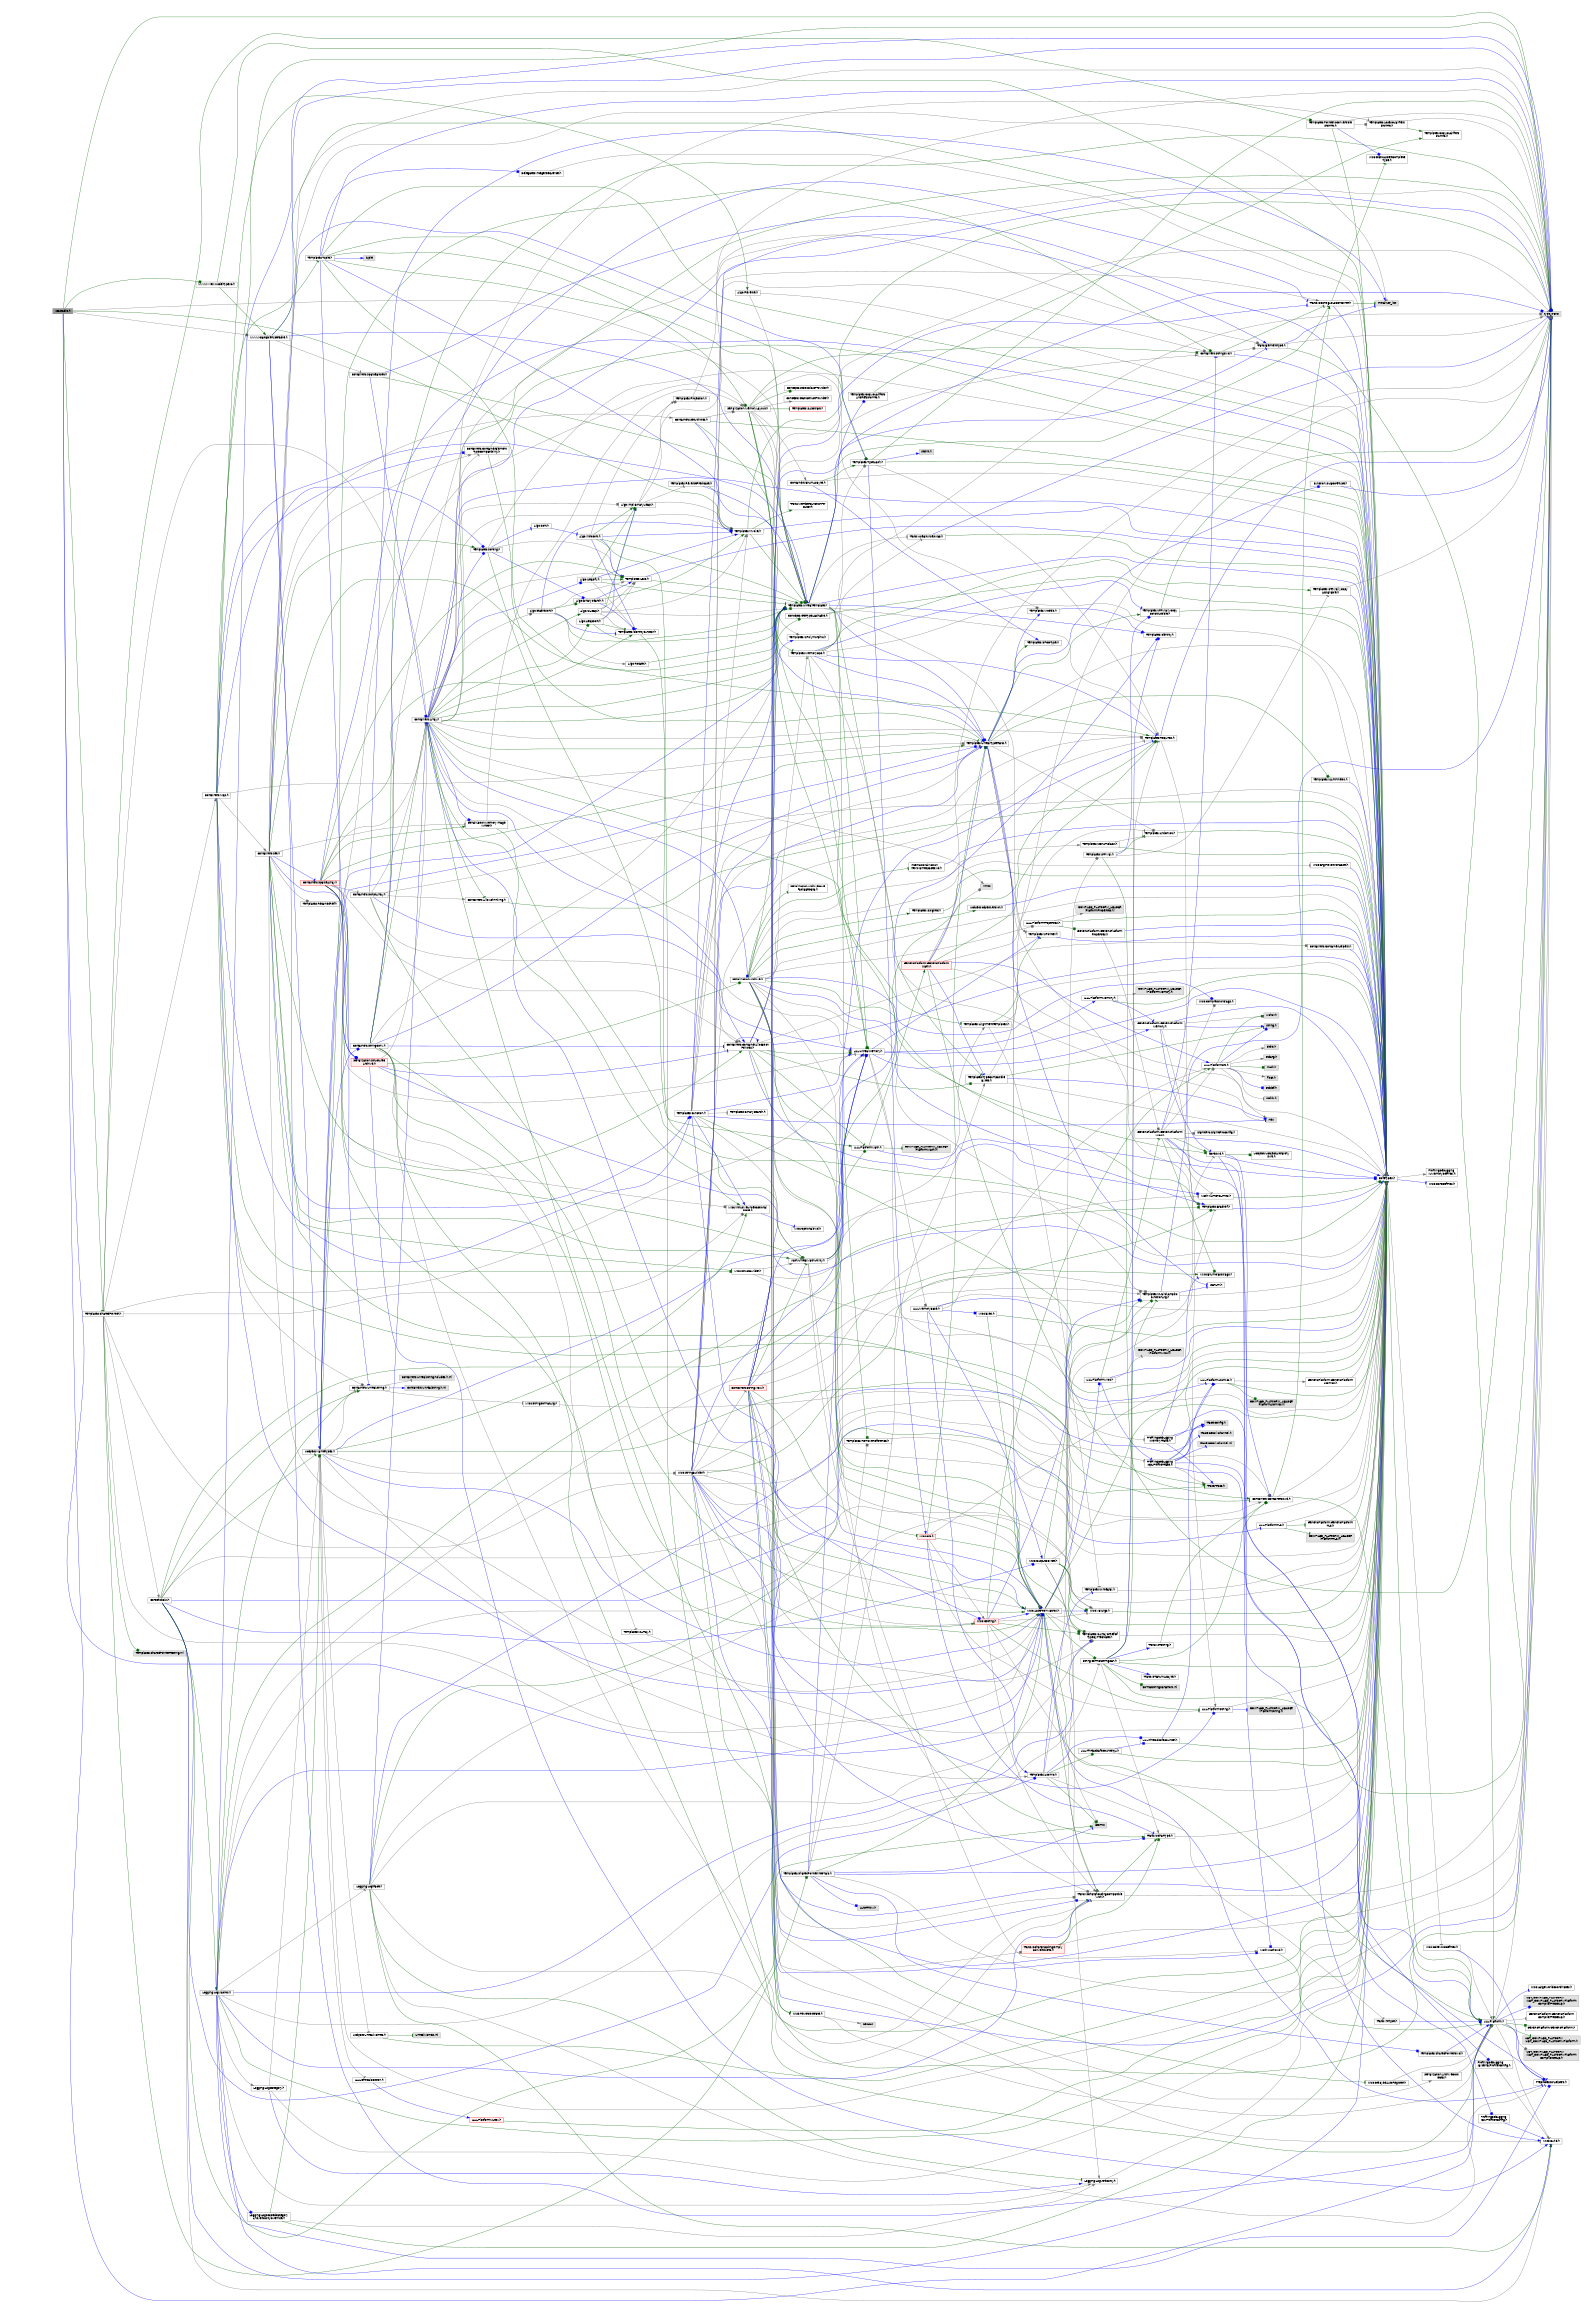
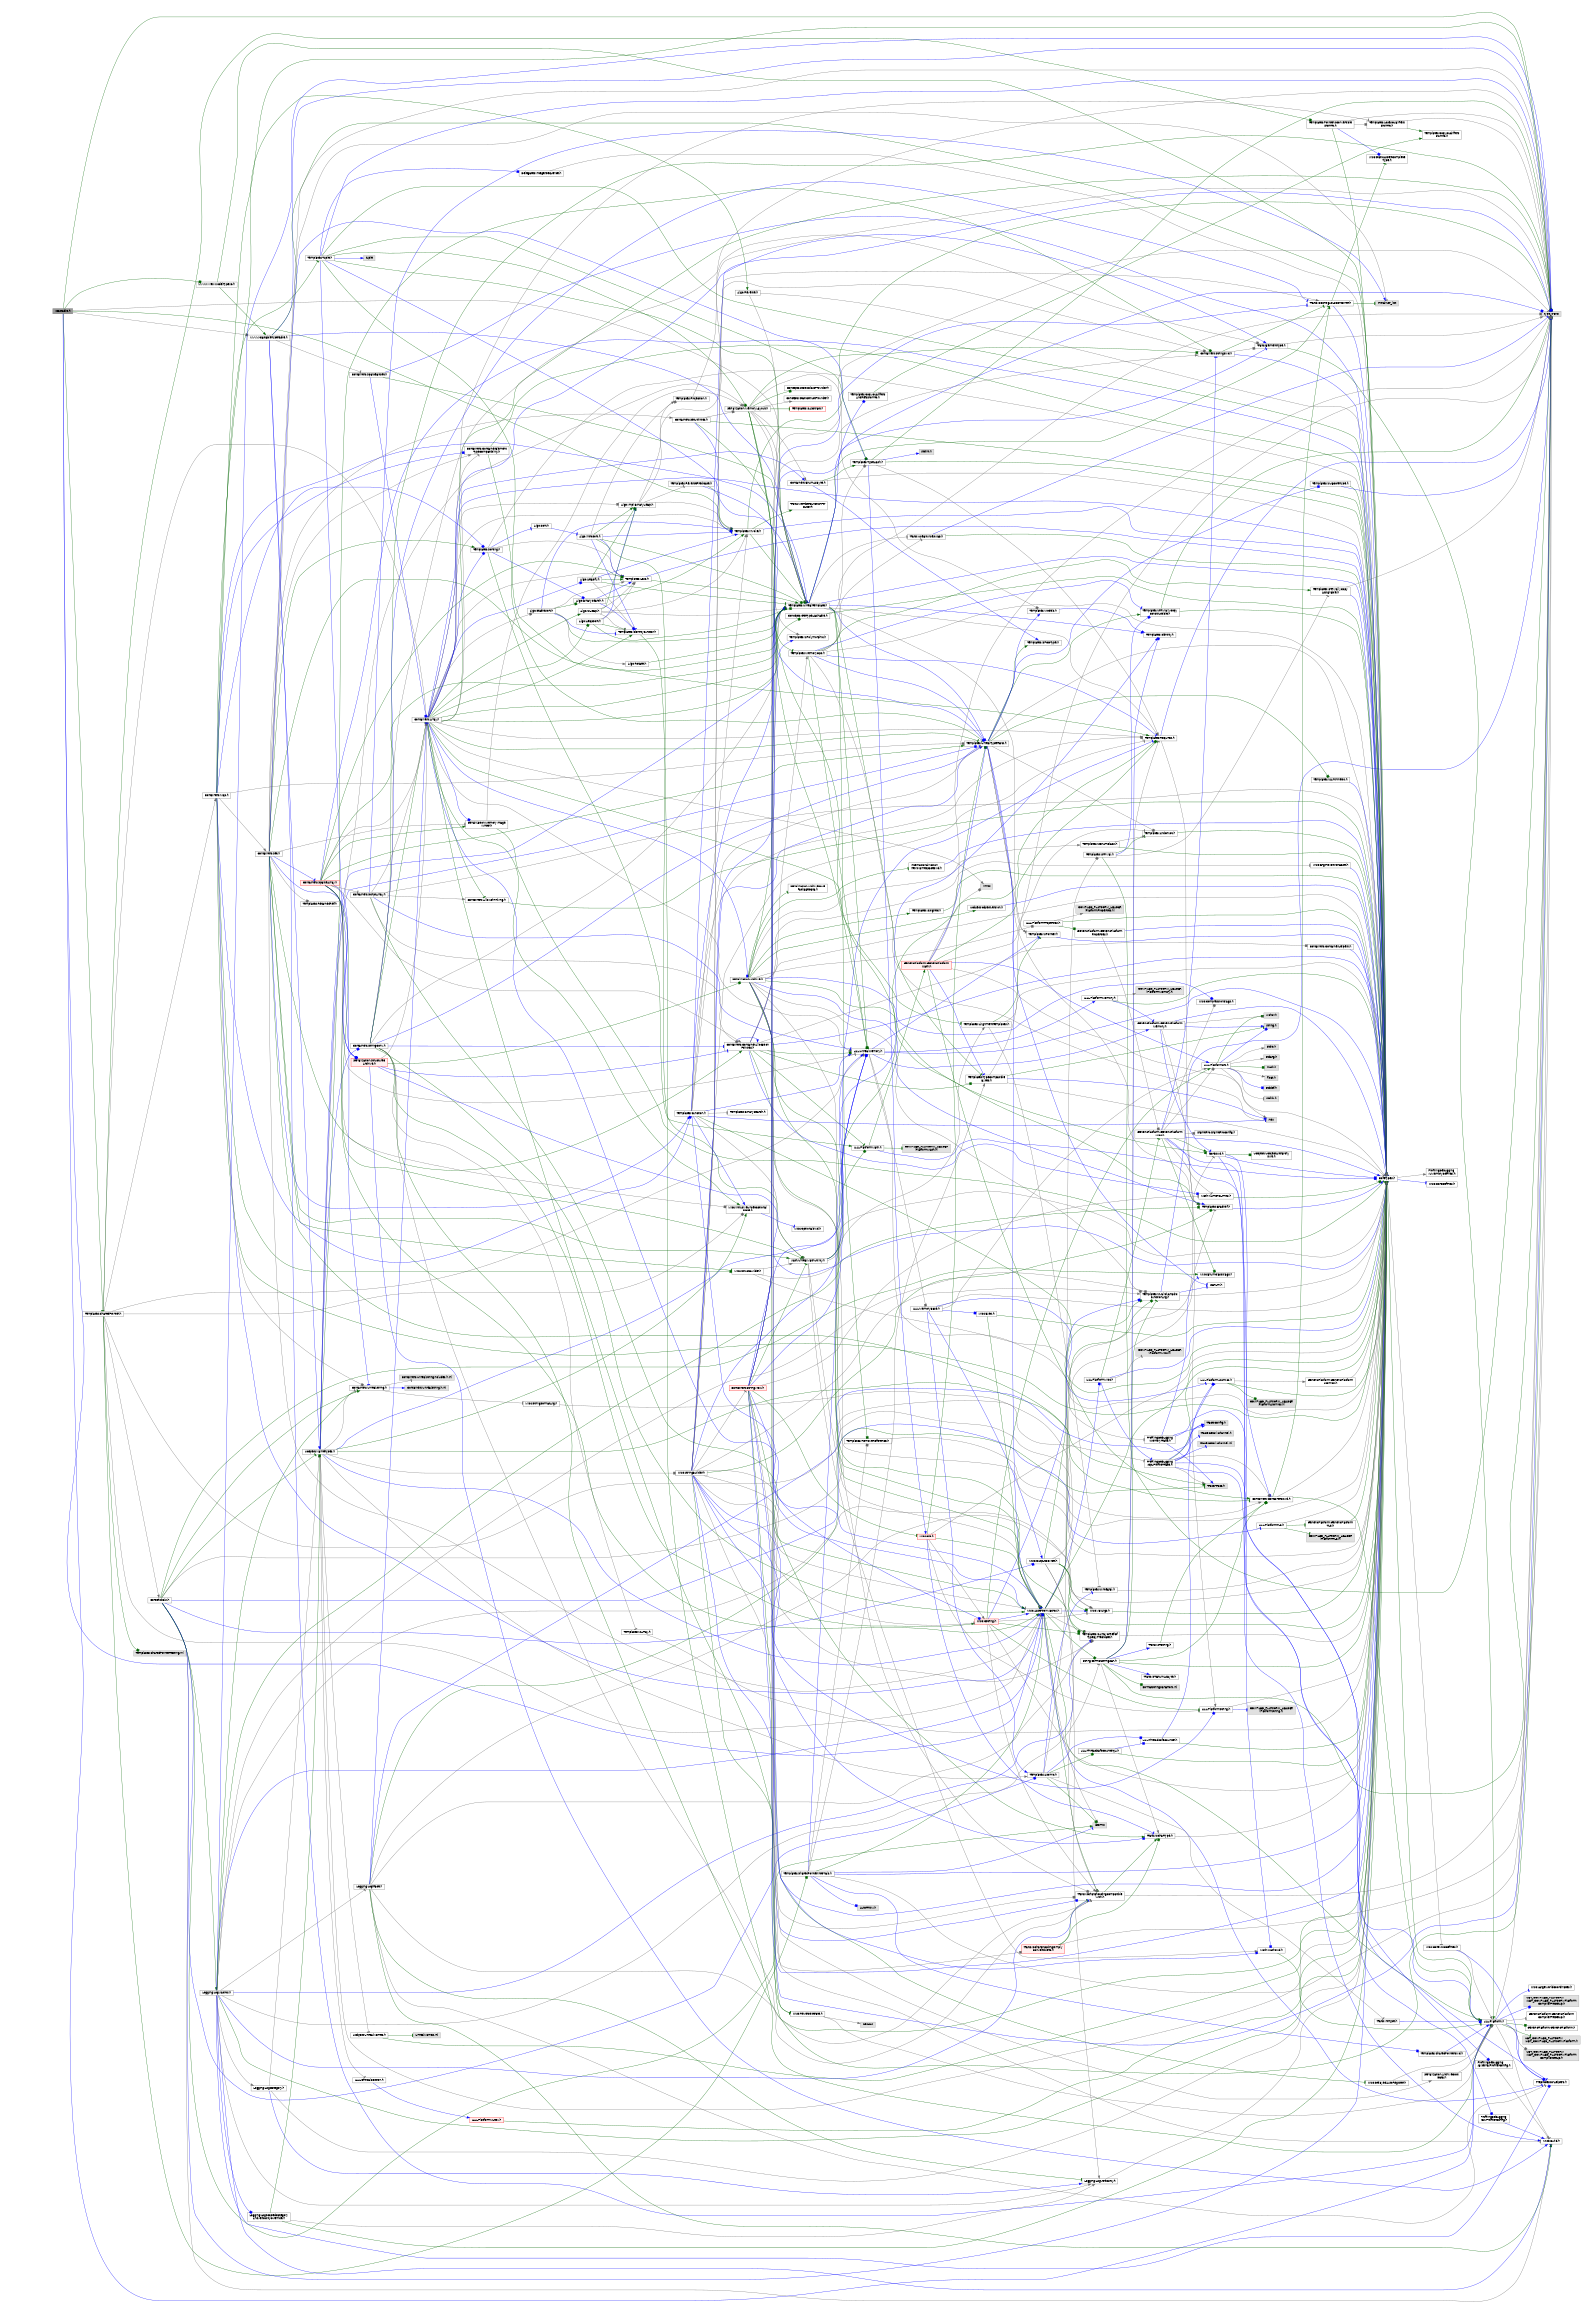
edge "Traits/ElementType.h" -> "initializer_list": removed
node "Function/IsUECoreType.h": label "Function/IsUECoreType.h" -> "Templates/IsUECoreType.h"
edge "Containers/Array.h" -> "Containers/ContainerAllocation Policies.h": now "Containers/Array.h" -> "Containers/EnumAsByte.h"
